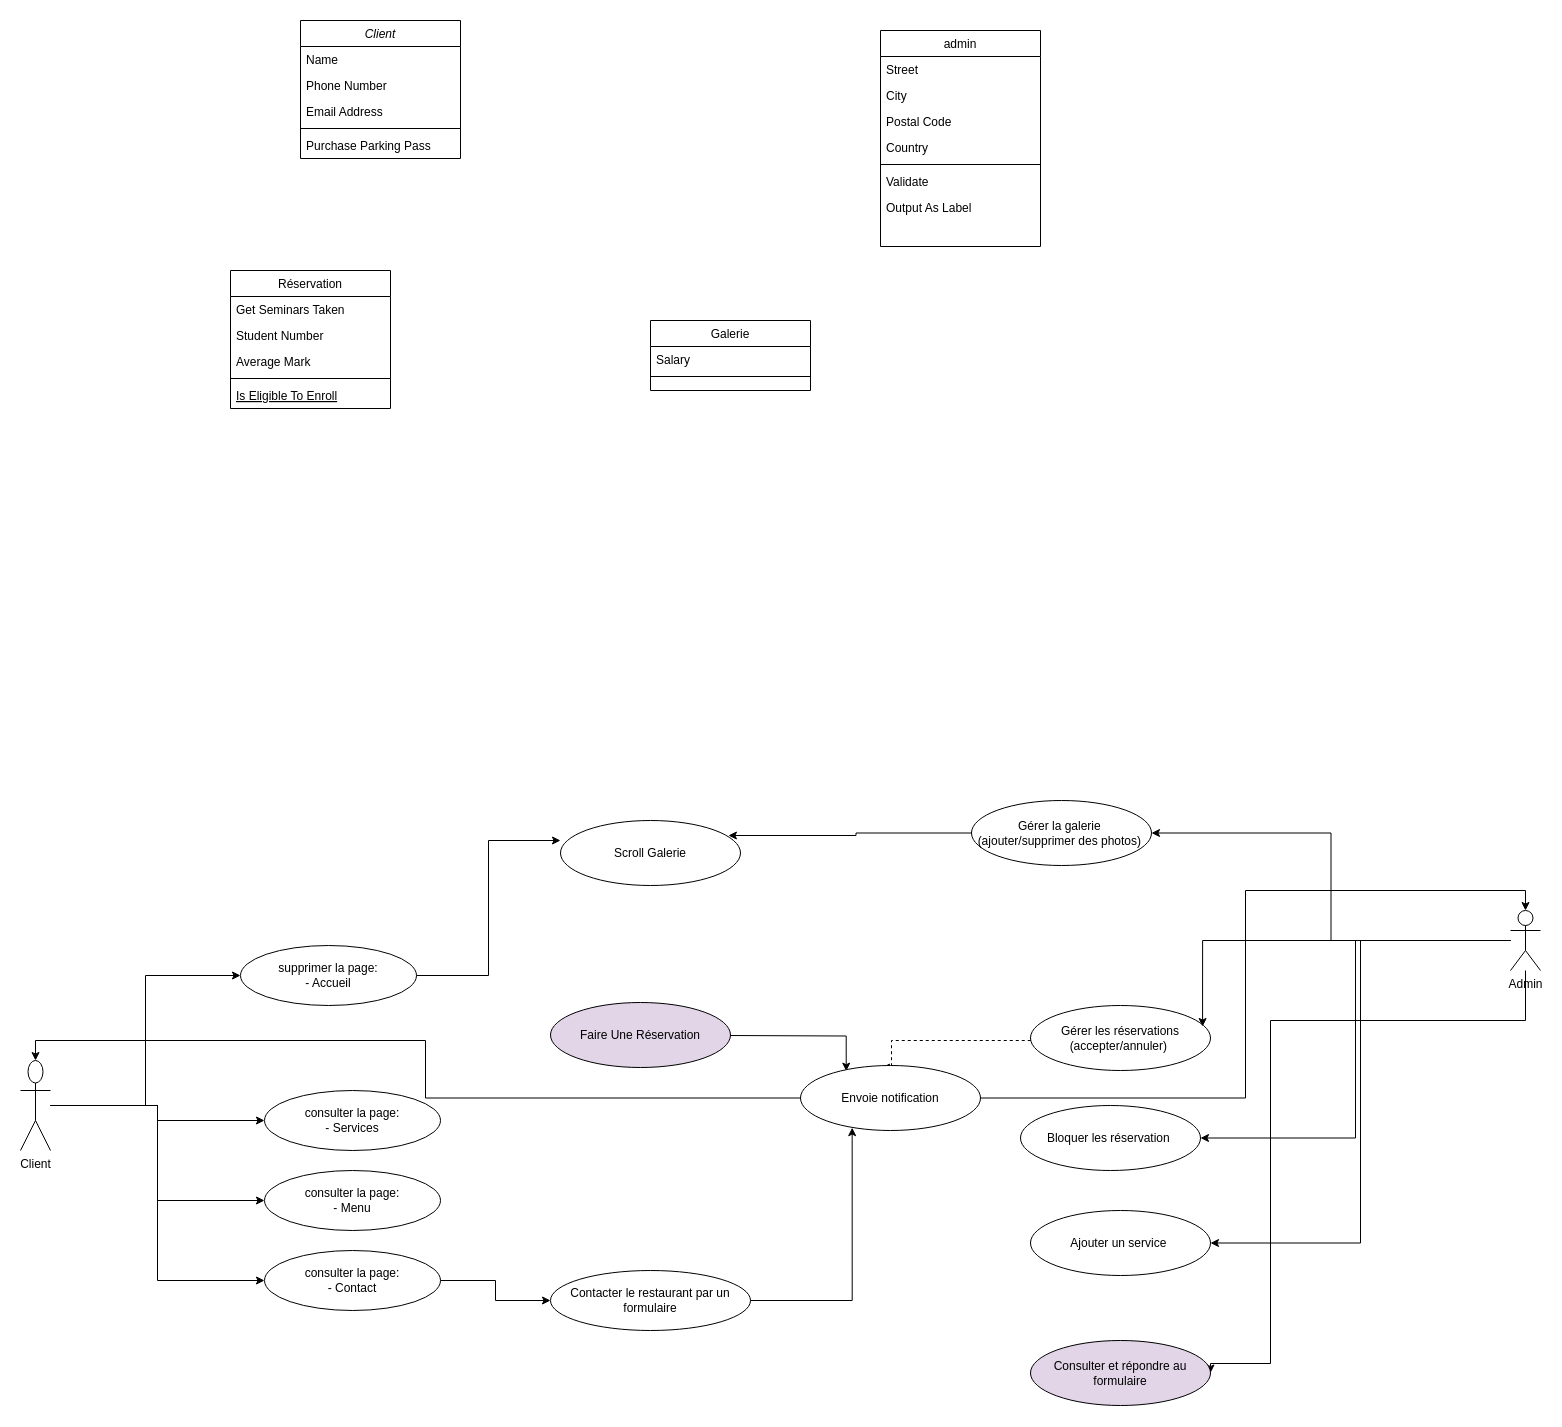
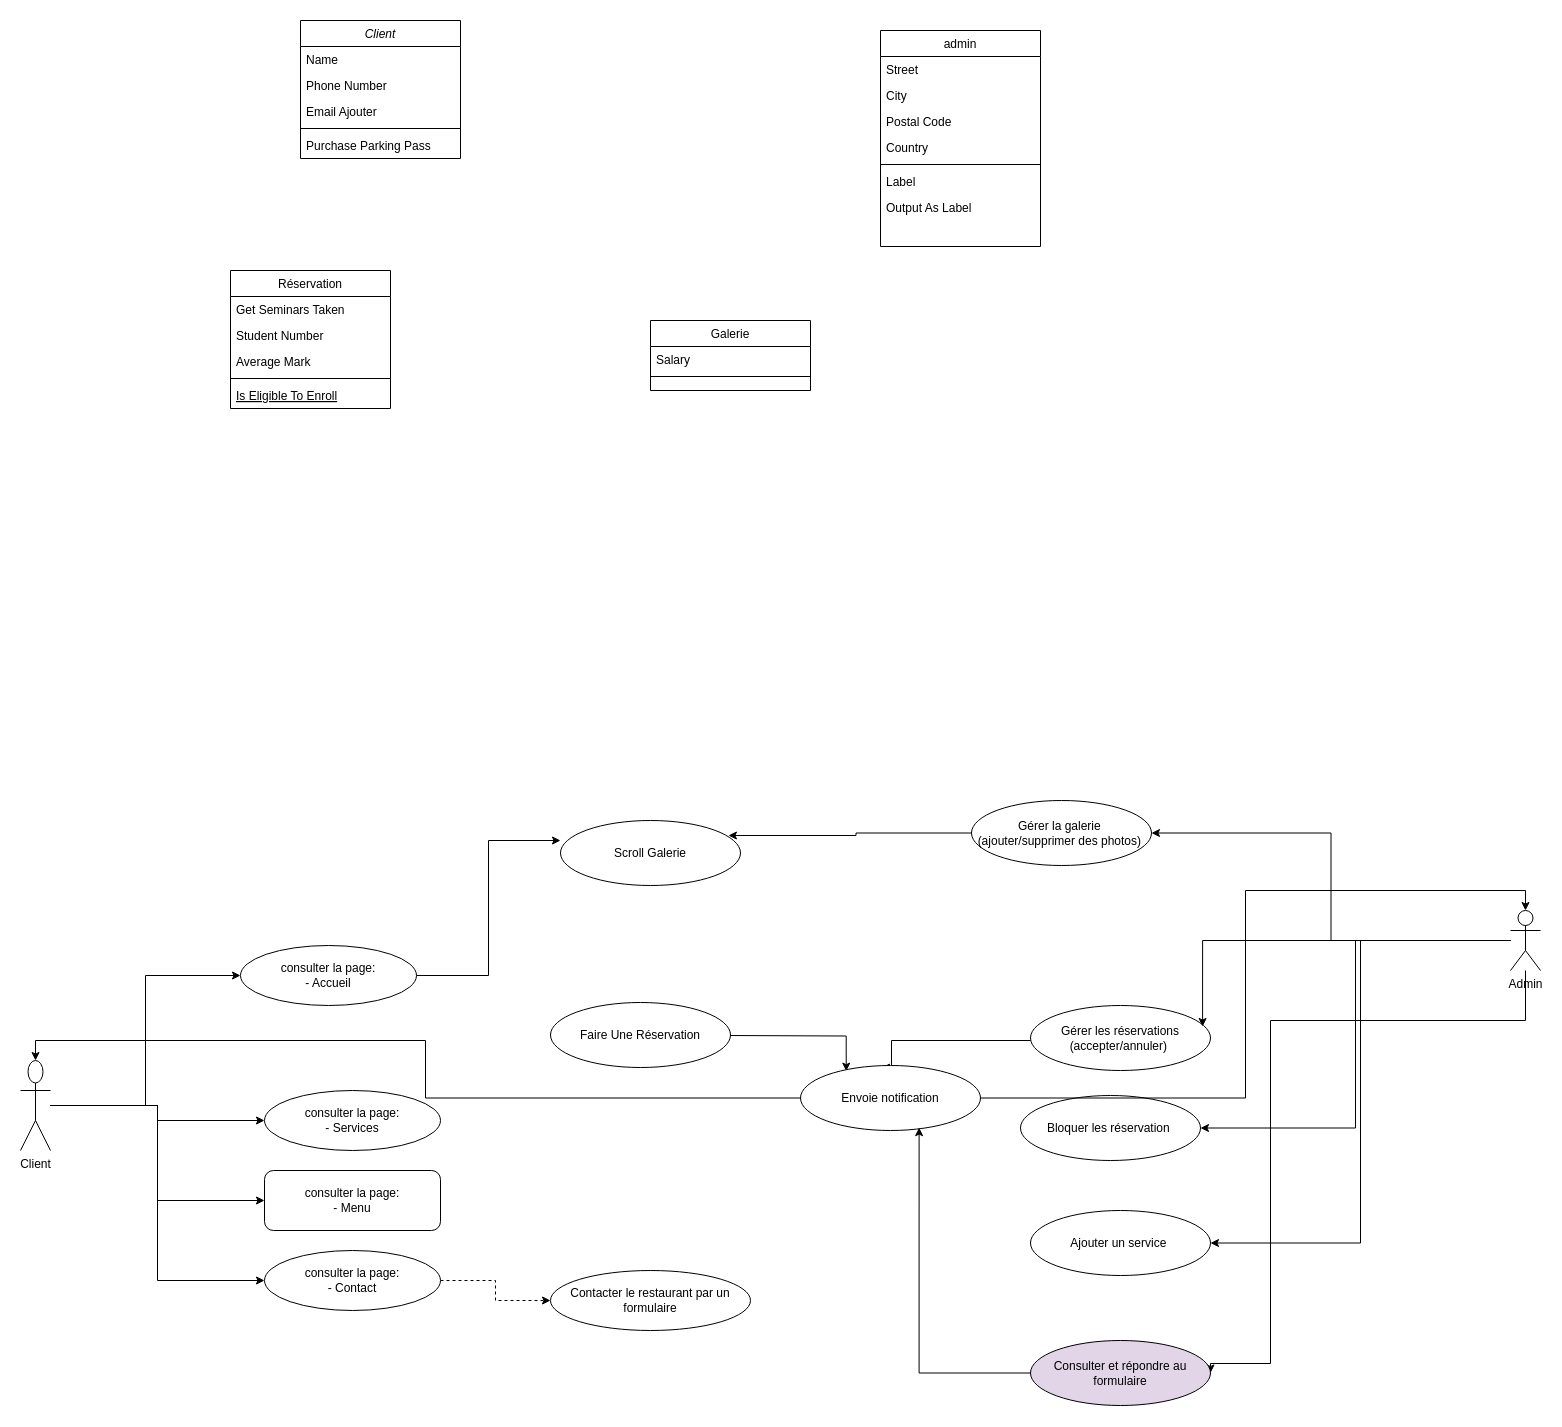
node "Email Address": label "Email Address" -> "Email Ajouter"
node "Validate": label "Validate" -> "Label"
node "supprimer la page: - Accueil": label "supprimer la page: - Accueil" -> "consulter la page: - Accueil"
node "Faire Une Réservation": fillcolor #e1d5e7 -> #ffffff
edge "Gérer les réservations (accepter/annuler)" -> "Envoie notification": style dashed -> solid
node "Bloquer les réservation": moved (1111, 1138) -> (1111, 1128)
node "consulter la page: - Menu": shape ellipse -> rounded rectangle
edge "Contacter le restaurant par un formulaire" -> "Envoie notification": removed
edge "consulter la page: - Contact" -> "Contacter le restaurant par un formulaire": style solid -> dashed
edge "Consulter et répondre au formulaire" -> "Envoie notification": added
